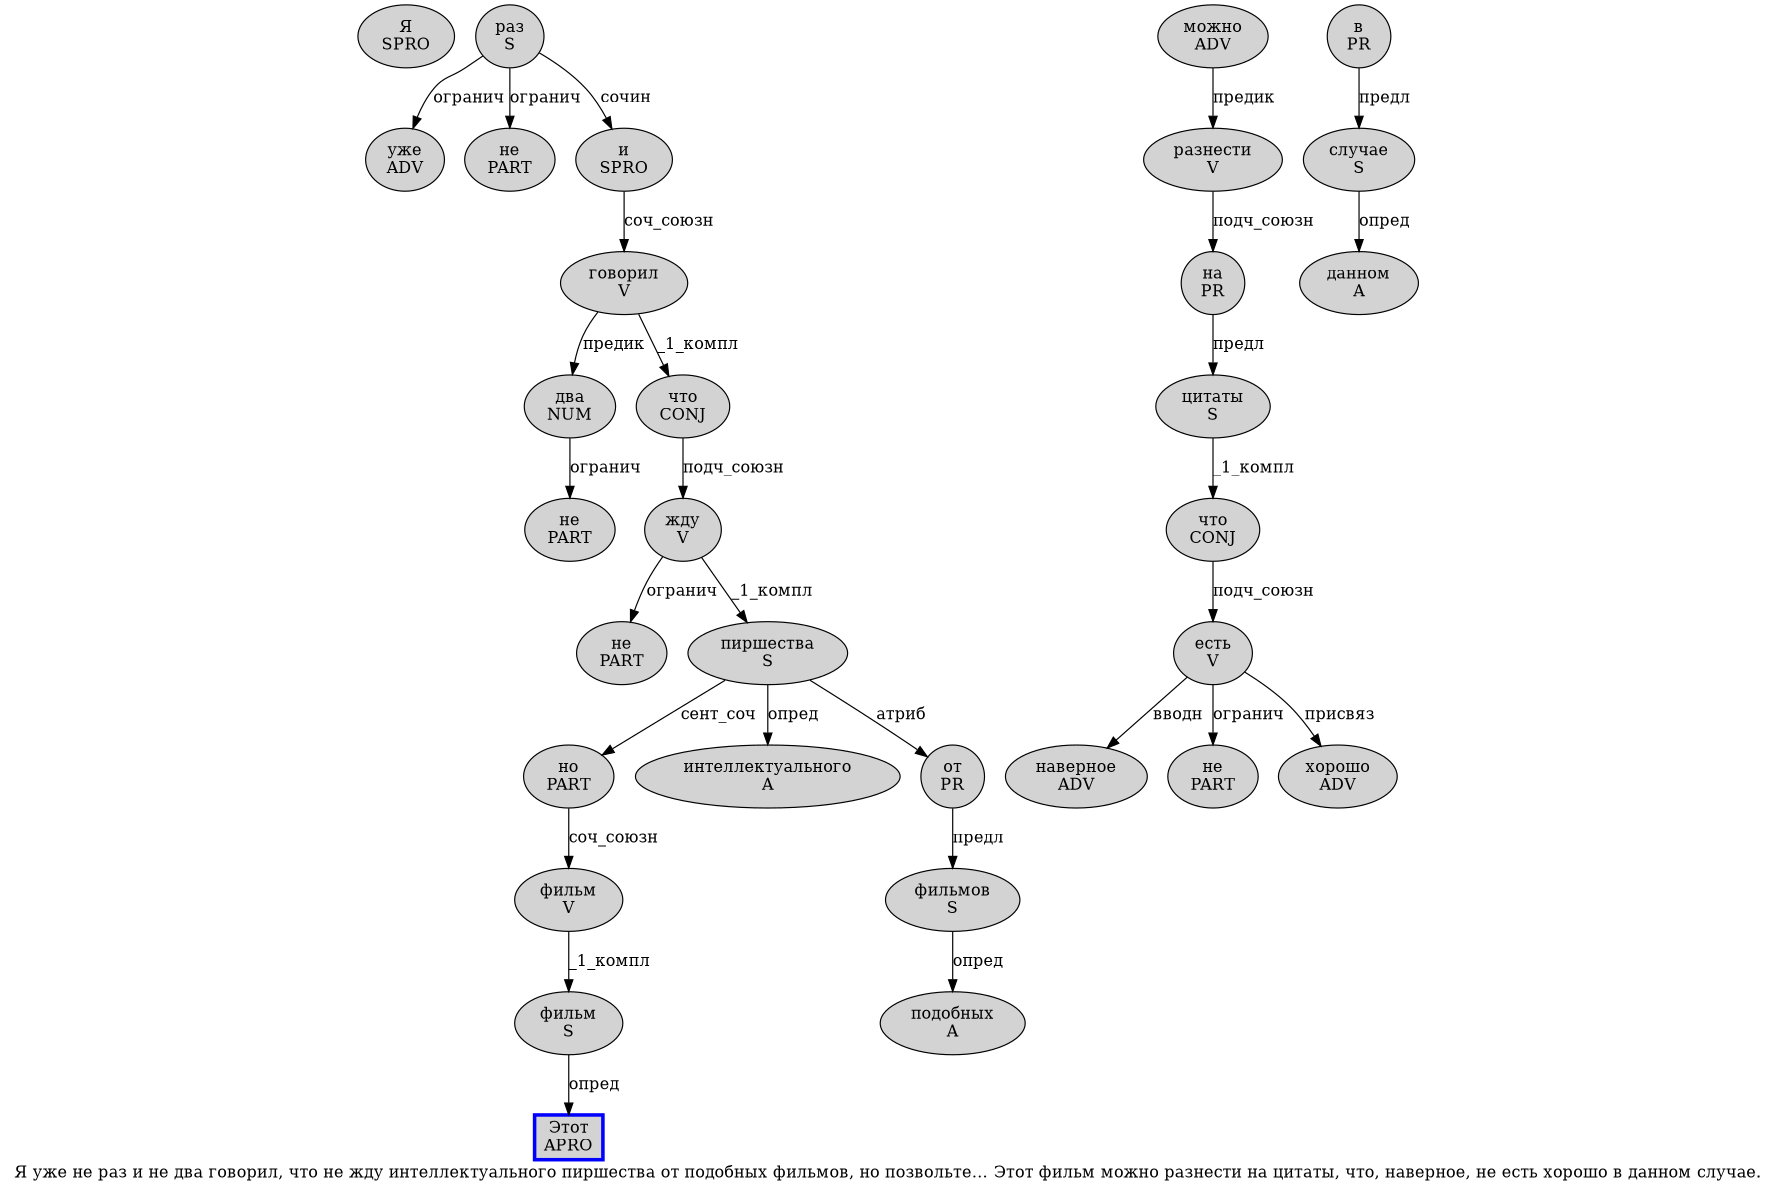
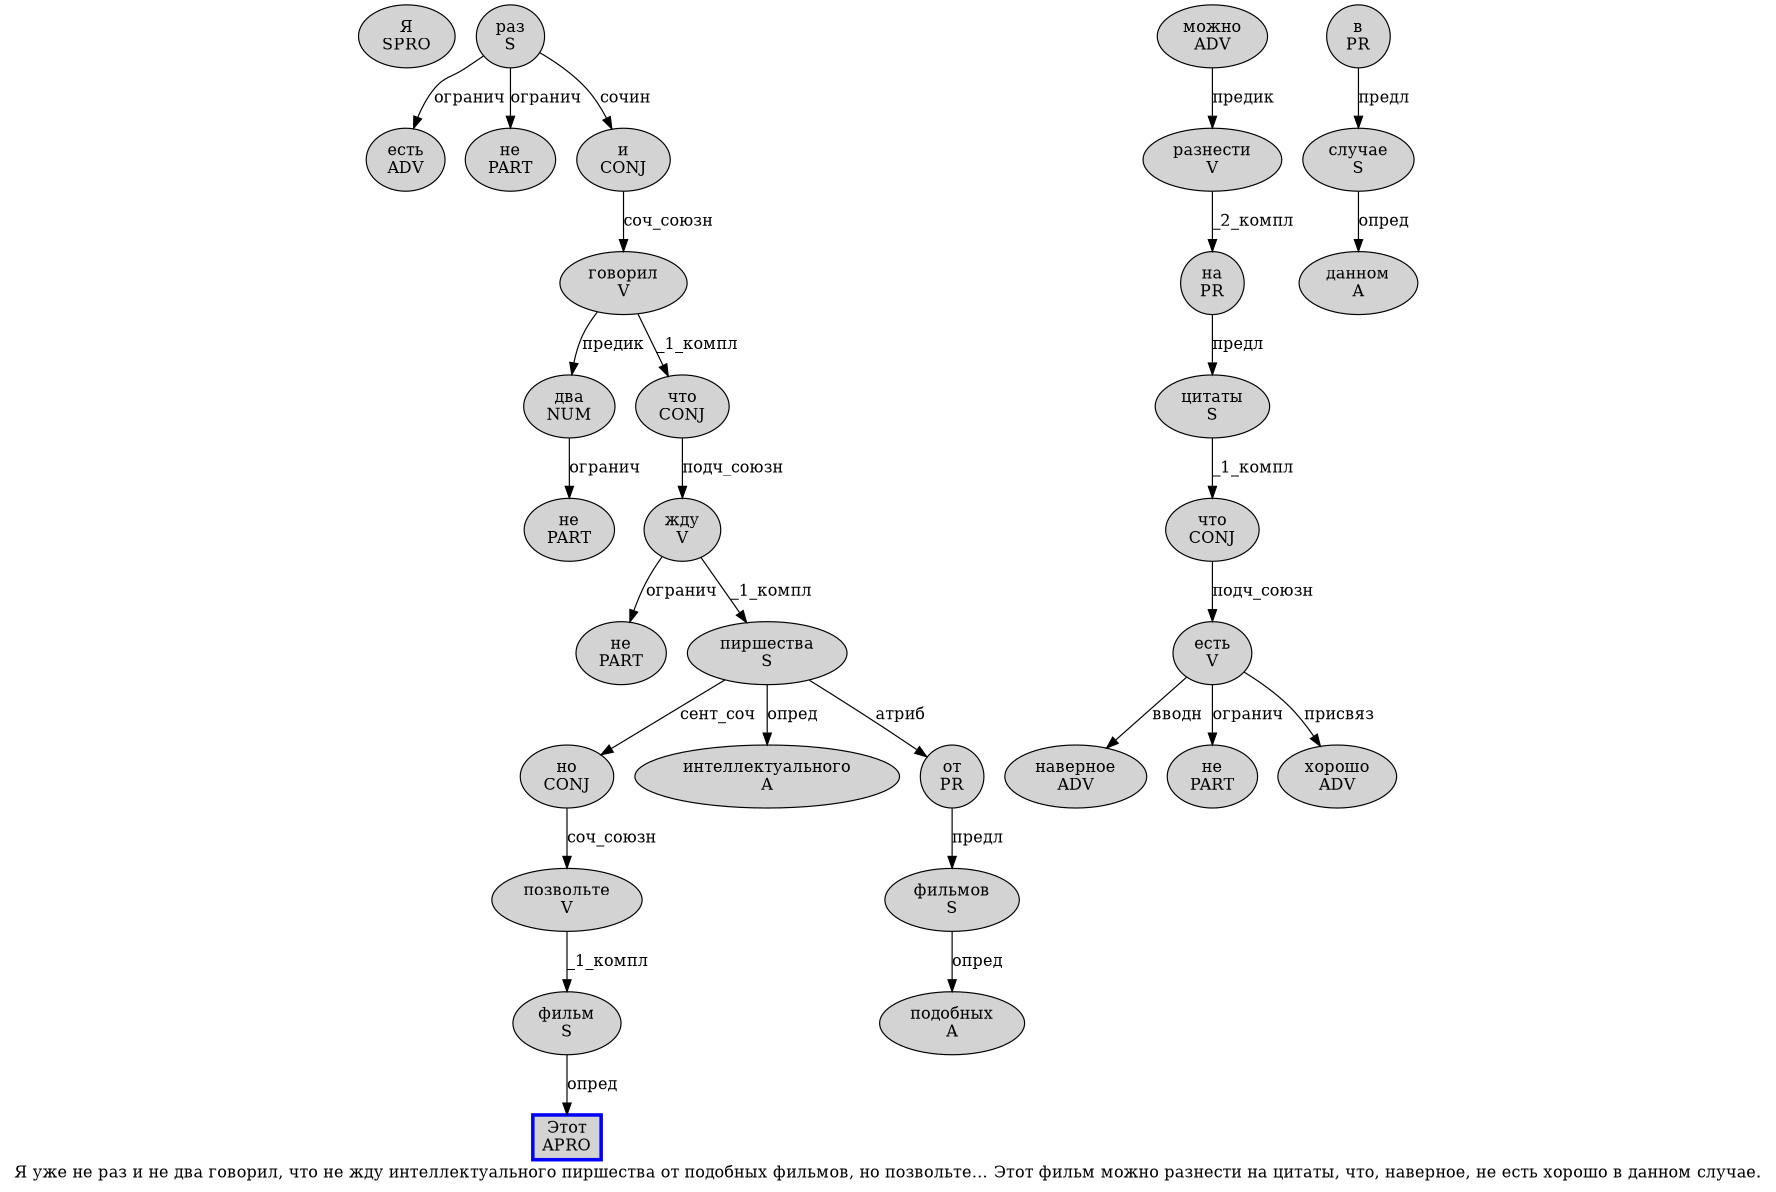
node "уже ADV": label "уже ADV" -> "есть ADV"
node "и SPRO": label "и SPRO" -> "и CONJ"
edge "разнести V" -> "на PR": label "подч_союзн" -> "_2_компл"
node "но PART": label "но PART" -> "но CONJ"
node "фильм V": label "фильм V" -> "позвольте V"
